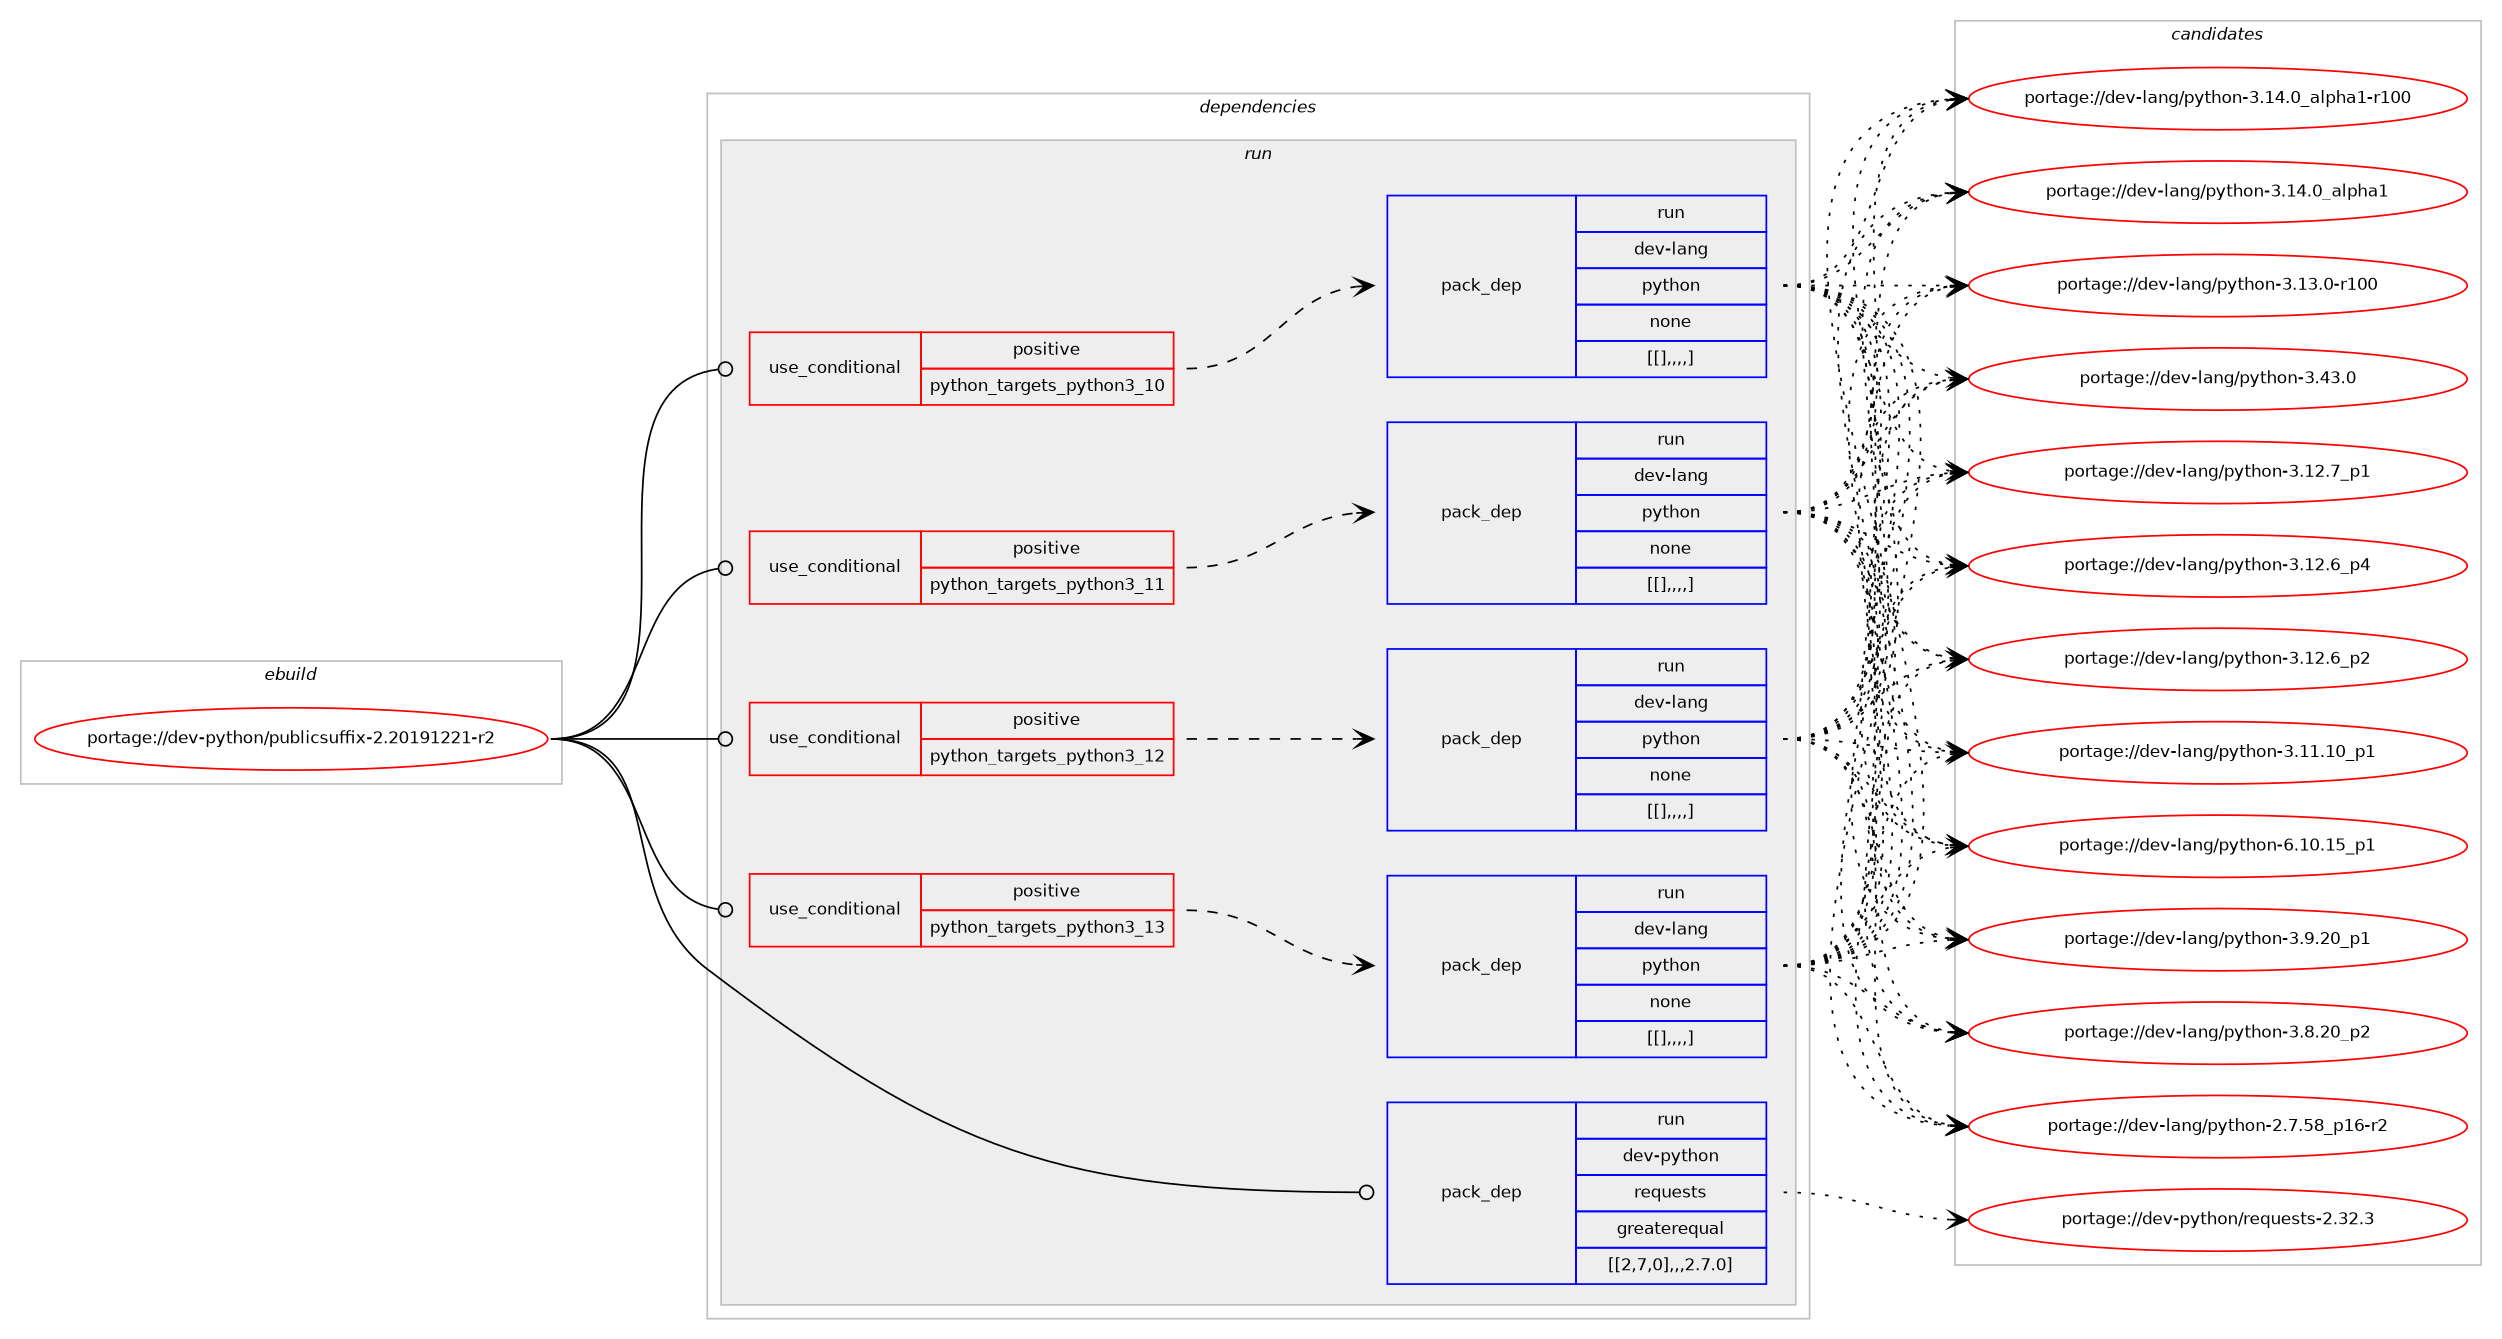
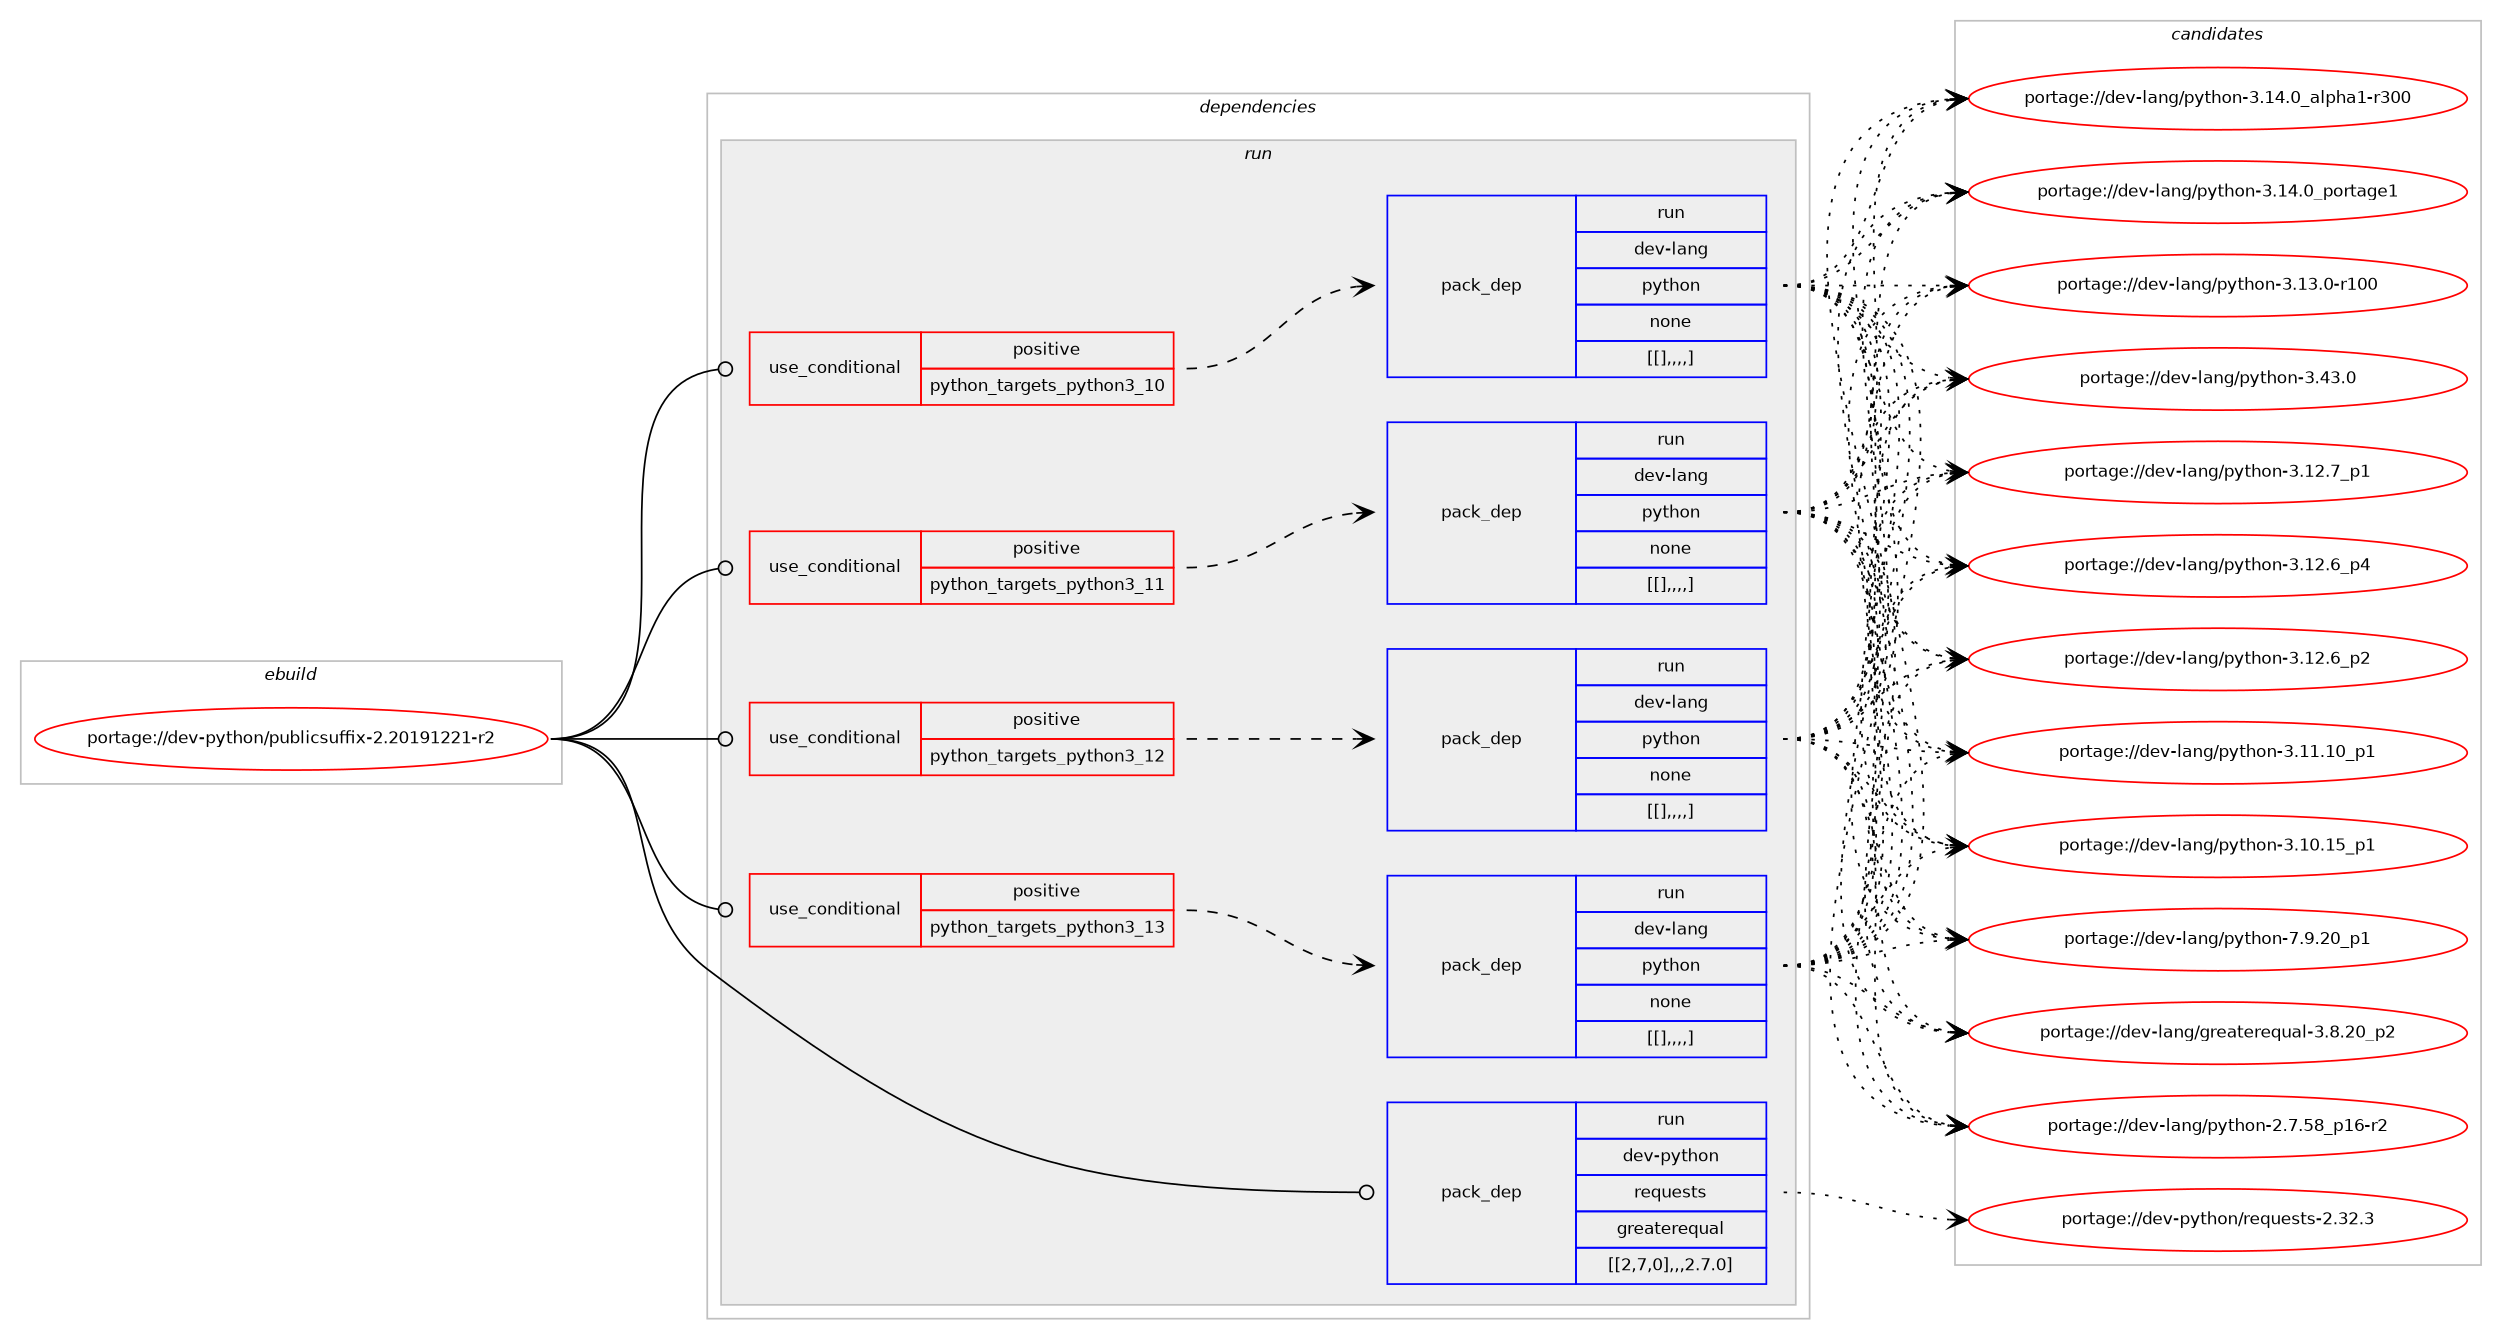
node "portage://dev-lang/python-3.14.0_alpha1-r100": label "portage://dev-lang/python-3.14.0_alpha1-r100" -> "portage://dev-lang/python-3.14.0_alpha1-r300"
node "portage://dev-lang/python-3.14.0_alpha1": label "portage://dev-lang/python-3.14.0_alpha1" -> "portage://dev-lang/python-3.14.0_portage1"
node "portage://dev-lang/python-6.10.15_p1": label "portage://dev-lang/python-6.10.15_p1" -> "portage://dev-lang/python-3.10.15_p1"
node "portage://dev-lang/python-3.9.20_p1": label "portage://dev-lang/python-3.9.20_p1" -> "portage://dev-lang/python-7.9.20_p1"
node "portage://dev-lang/python-3.8.20_p2": label "portage://dev-lang/python-3.8.20_p2" -> "portage://dev-lang/greaterequal-3.8.20_p2"
